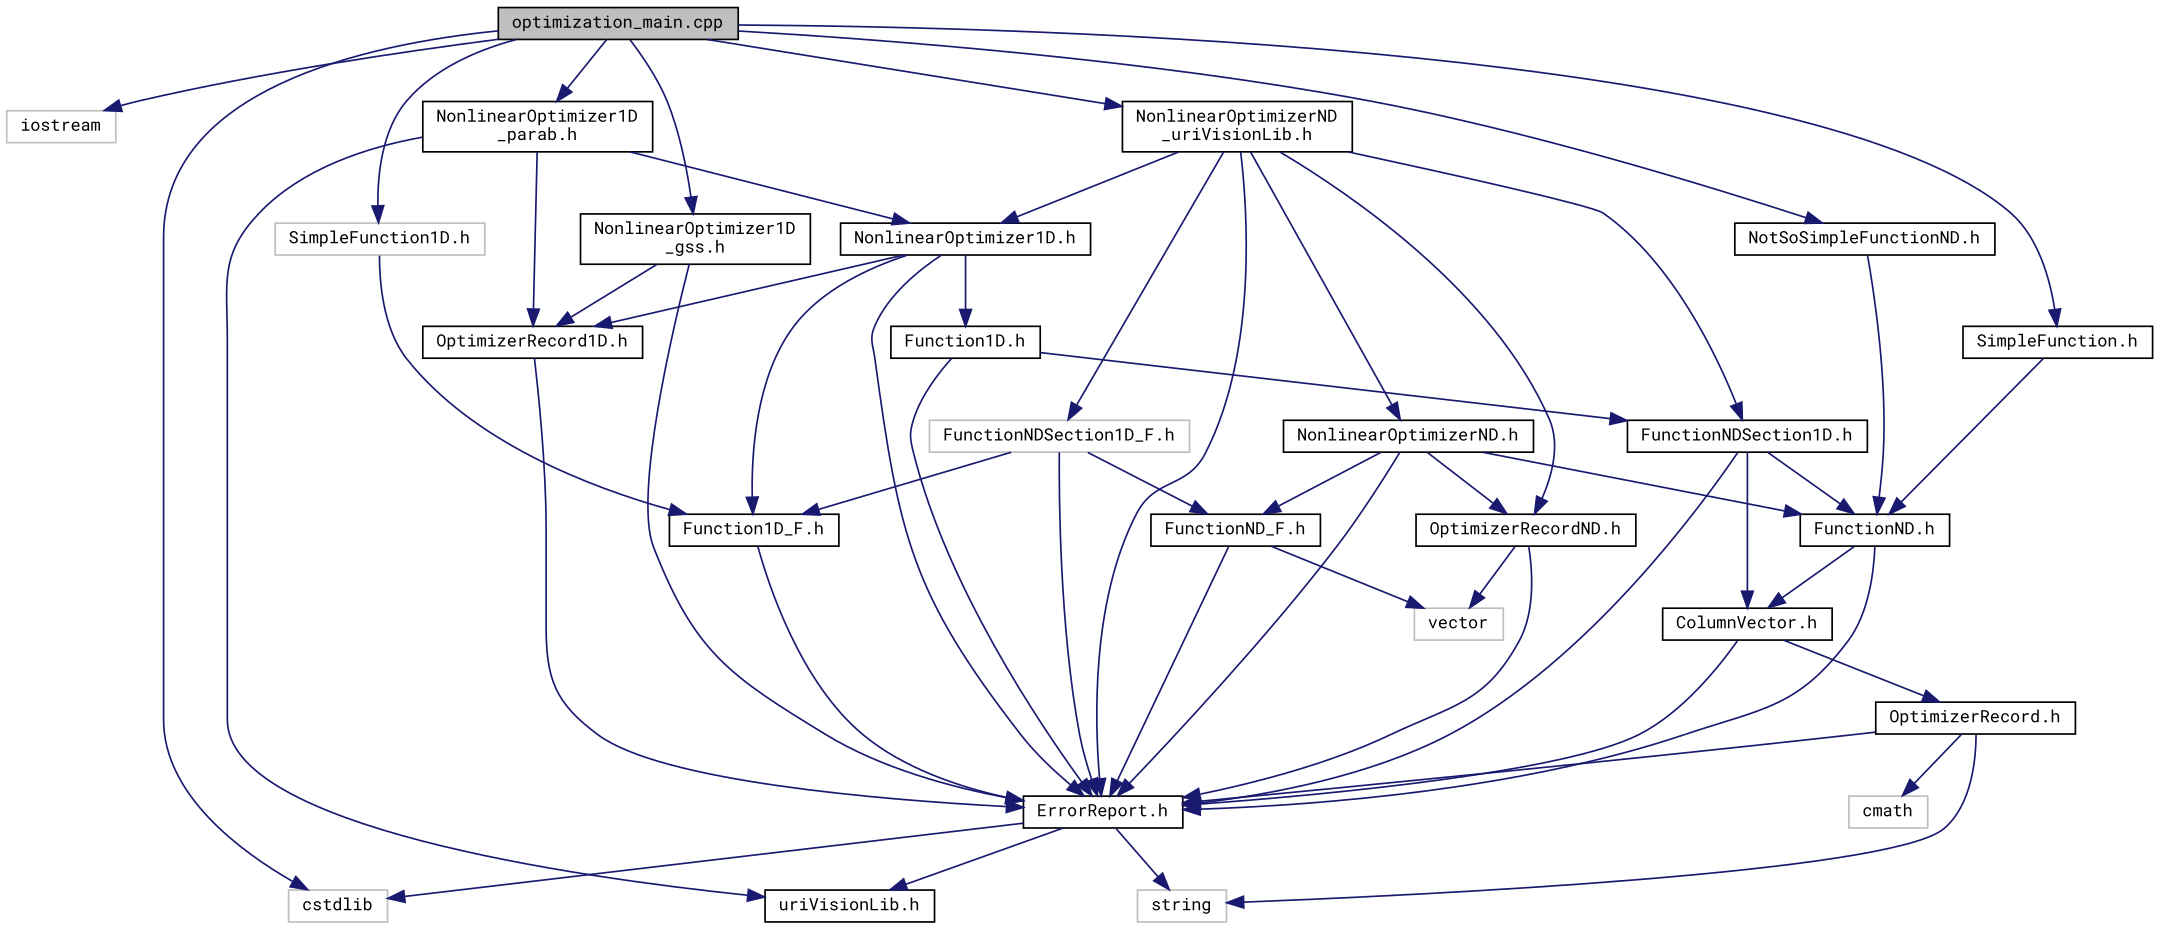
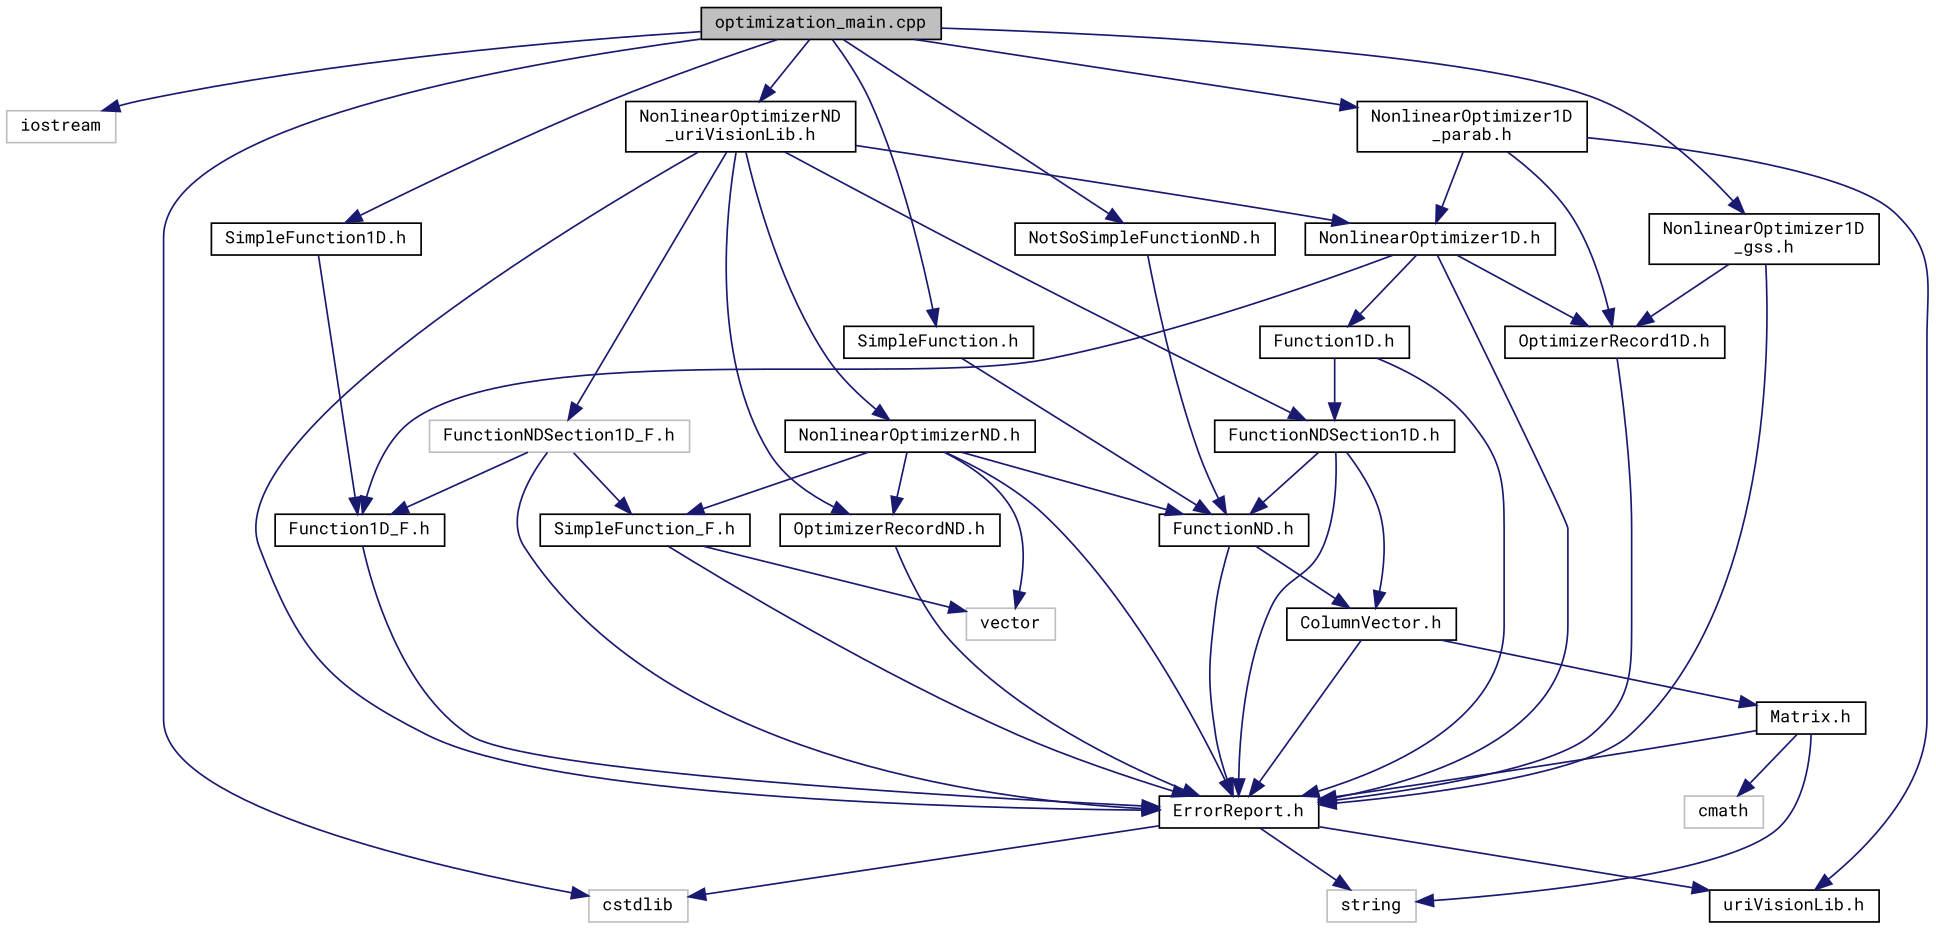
node "SimpleFunction1D.h": color grey75 -> black
node "FunctionND_F.h": label "FunctionND_F.h" -> "SimpleFunction_F.h"
edge "OptimizerRecordND.h" -> "vector": now "NonlinearOptimizerND.h" -> "vector"
node "OptimizerRecord.h": label "OptimizerRecord.h" -> "Matrix.h"
